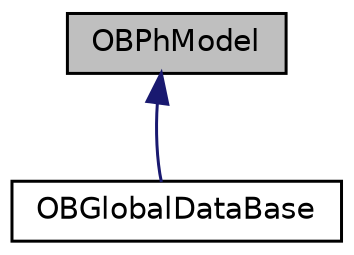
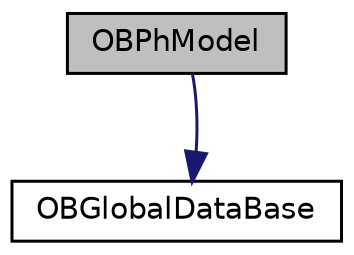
edge "OBGlobalDataBase" -> "OBPhModel": reversed
